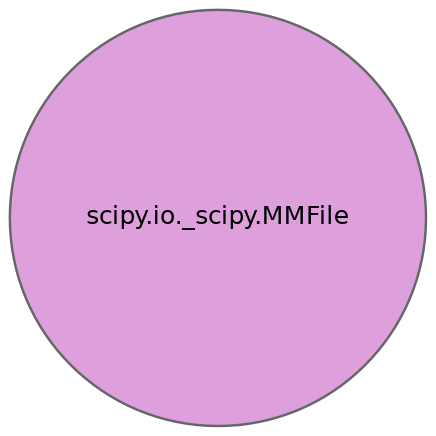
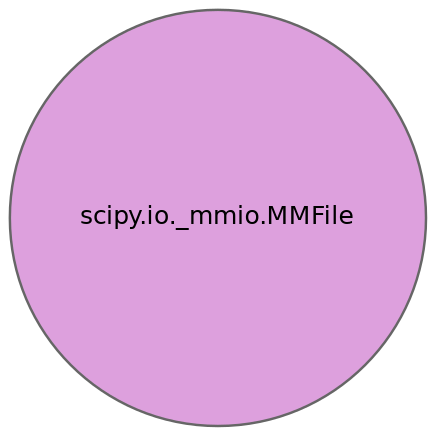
node "scipy.io._scipy.MMFile": label "scipy.io._scipy.MMFile" -> "scipy.io._mmio.MMFile"
